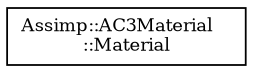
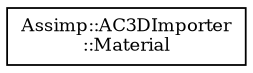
node "Assimp::AC3Material ::Material": label "Assimp::AC3Material ::Material" -> "Assimp::AC3DImporter ::Material"
